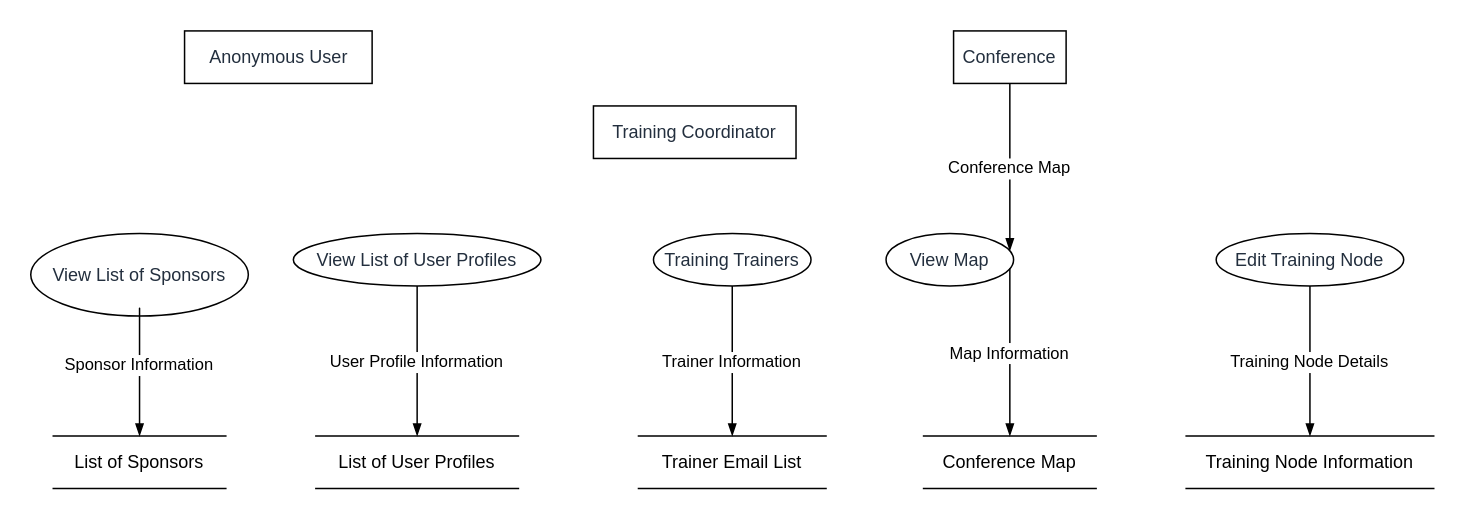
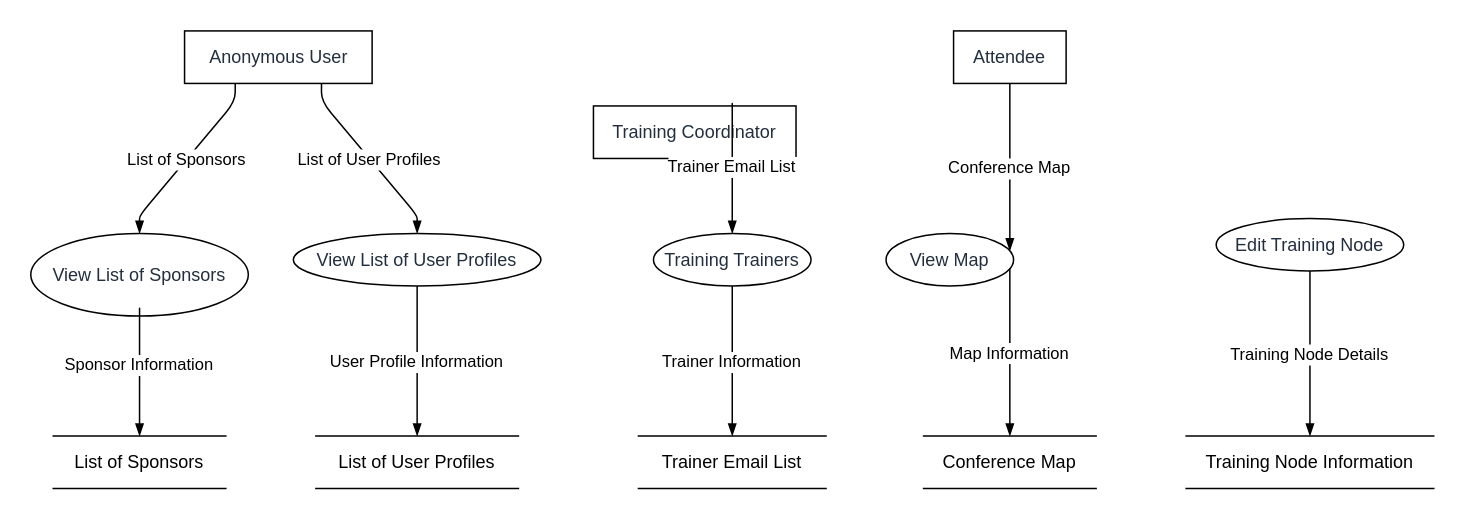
node "Conference": label "Conference" -> "Attendee"
edge "Anonymous User" -> "View List of Sponsors": added, label "List of Sponsors"
edge "Anonymous User" -> "View List of User Profiles": added, label "List of User Profiles"
edge "Training Coordinator" -> "Training Trainers": added, label "Trainer Email List"
node "Edit Training Node": moved (1310, 260) -> (1310, 245)
